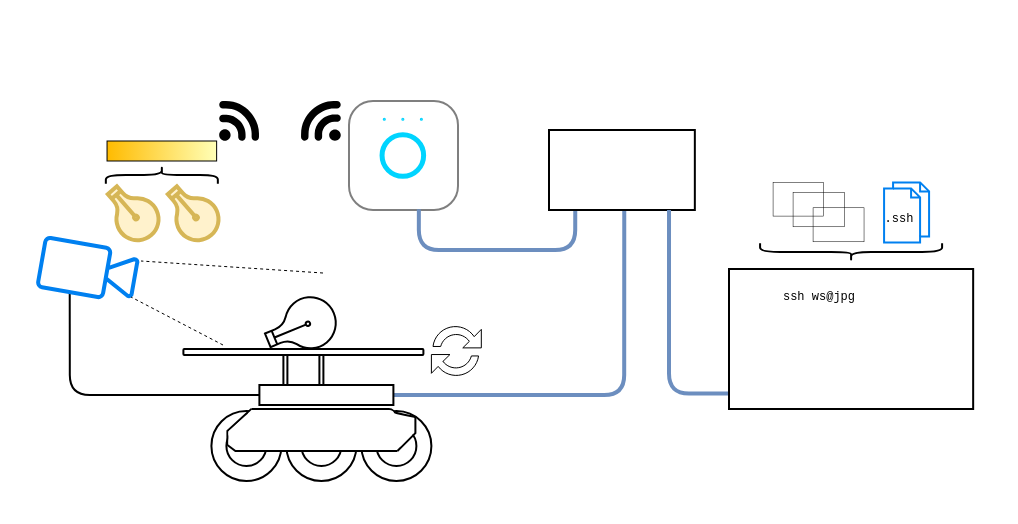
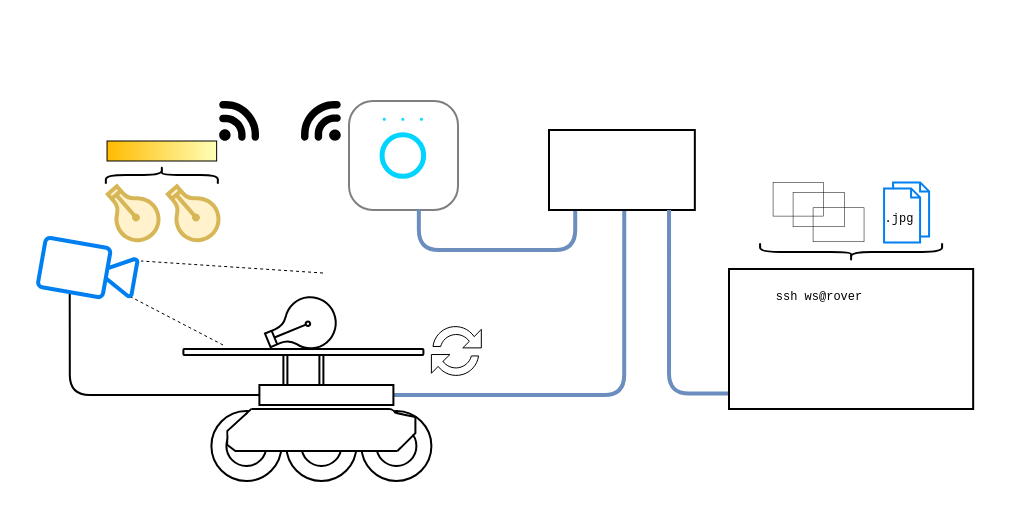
node ".ssh": label ".ssh" -> ".jpg"
node "ssh ws@jpg": label "ssh ws@jpg" -> "ssh ws@rover"
